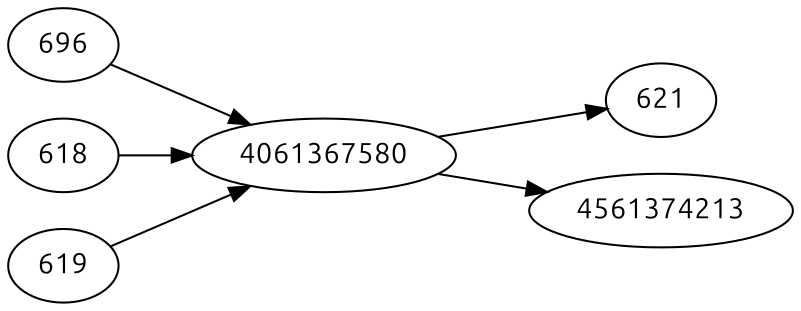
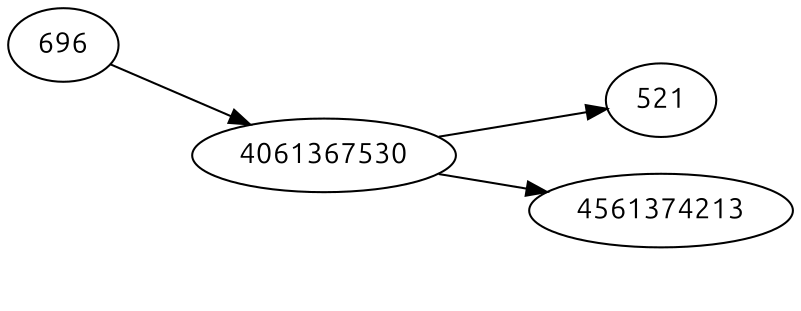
node "621": label "621" -> "521"
node "618": removed
node "4061367580": label "4061367580" -> "4061367530"
node "619": removed
